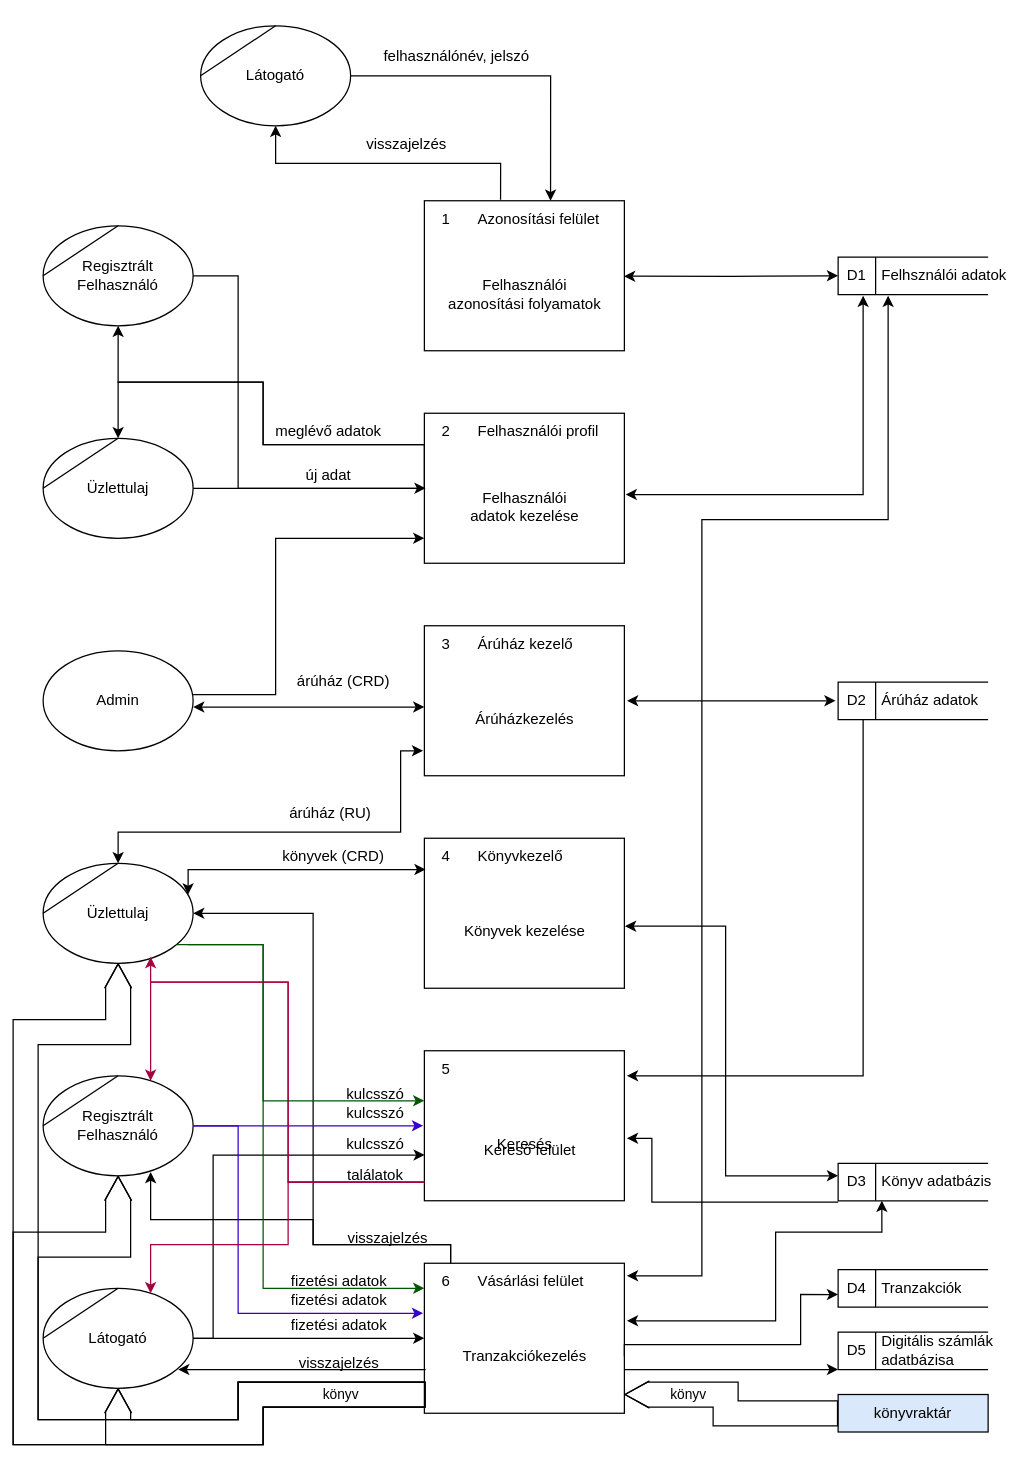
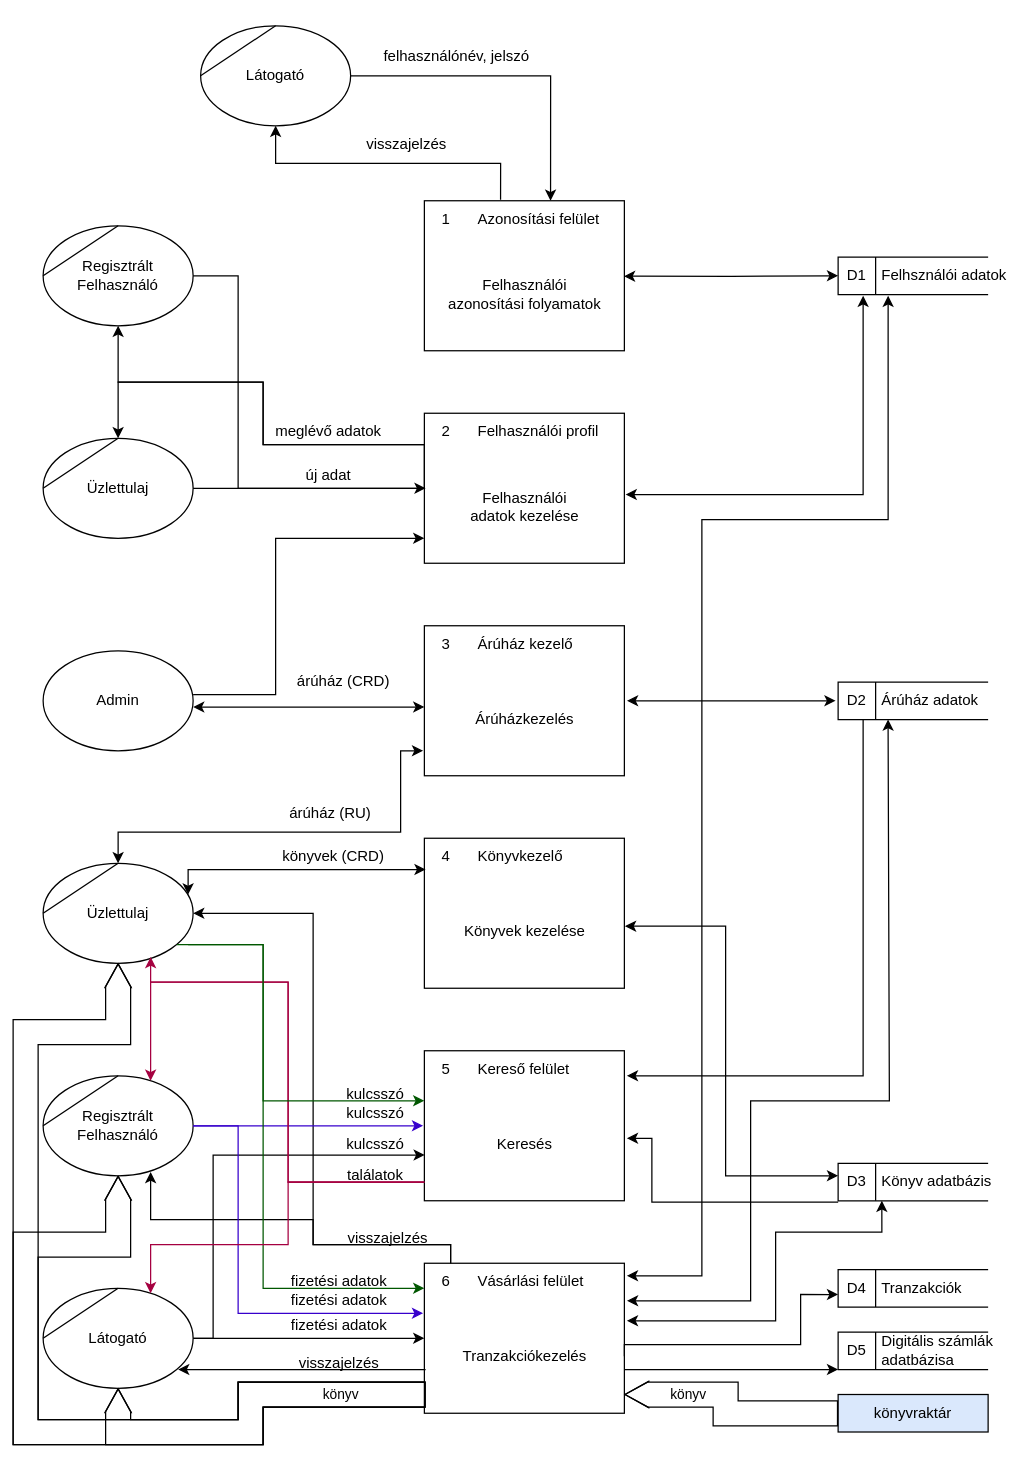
edge "Árúház adatok" -- "Tranzakciókezelés": added
node "Kereső felület": moved (537, 1151) -> (531, 1069)
